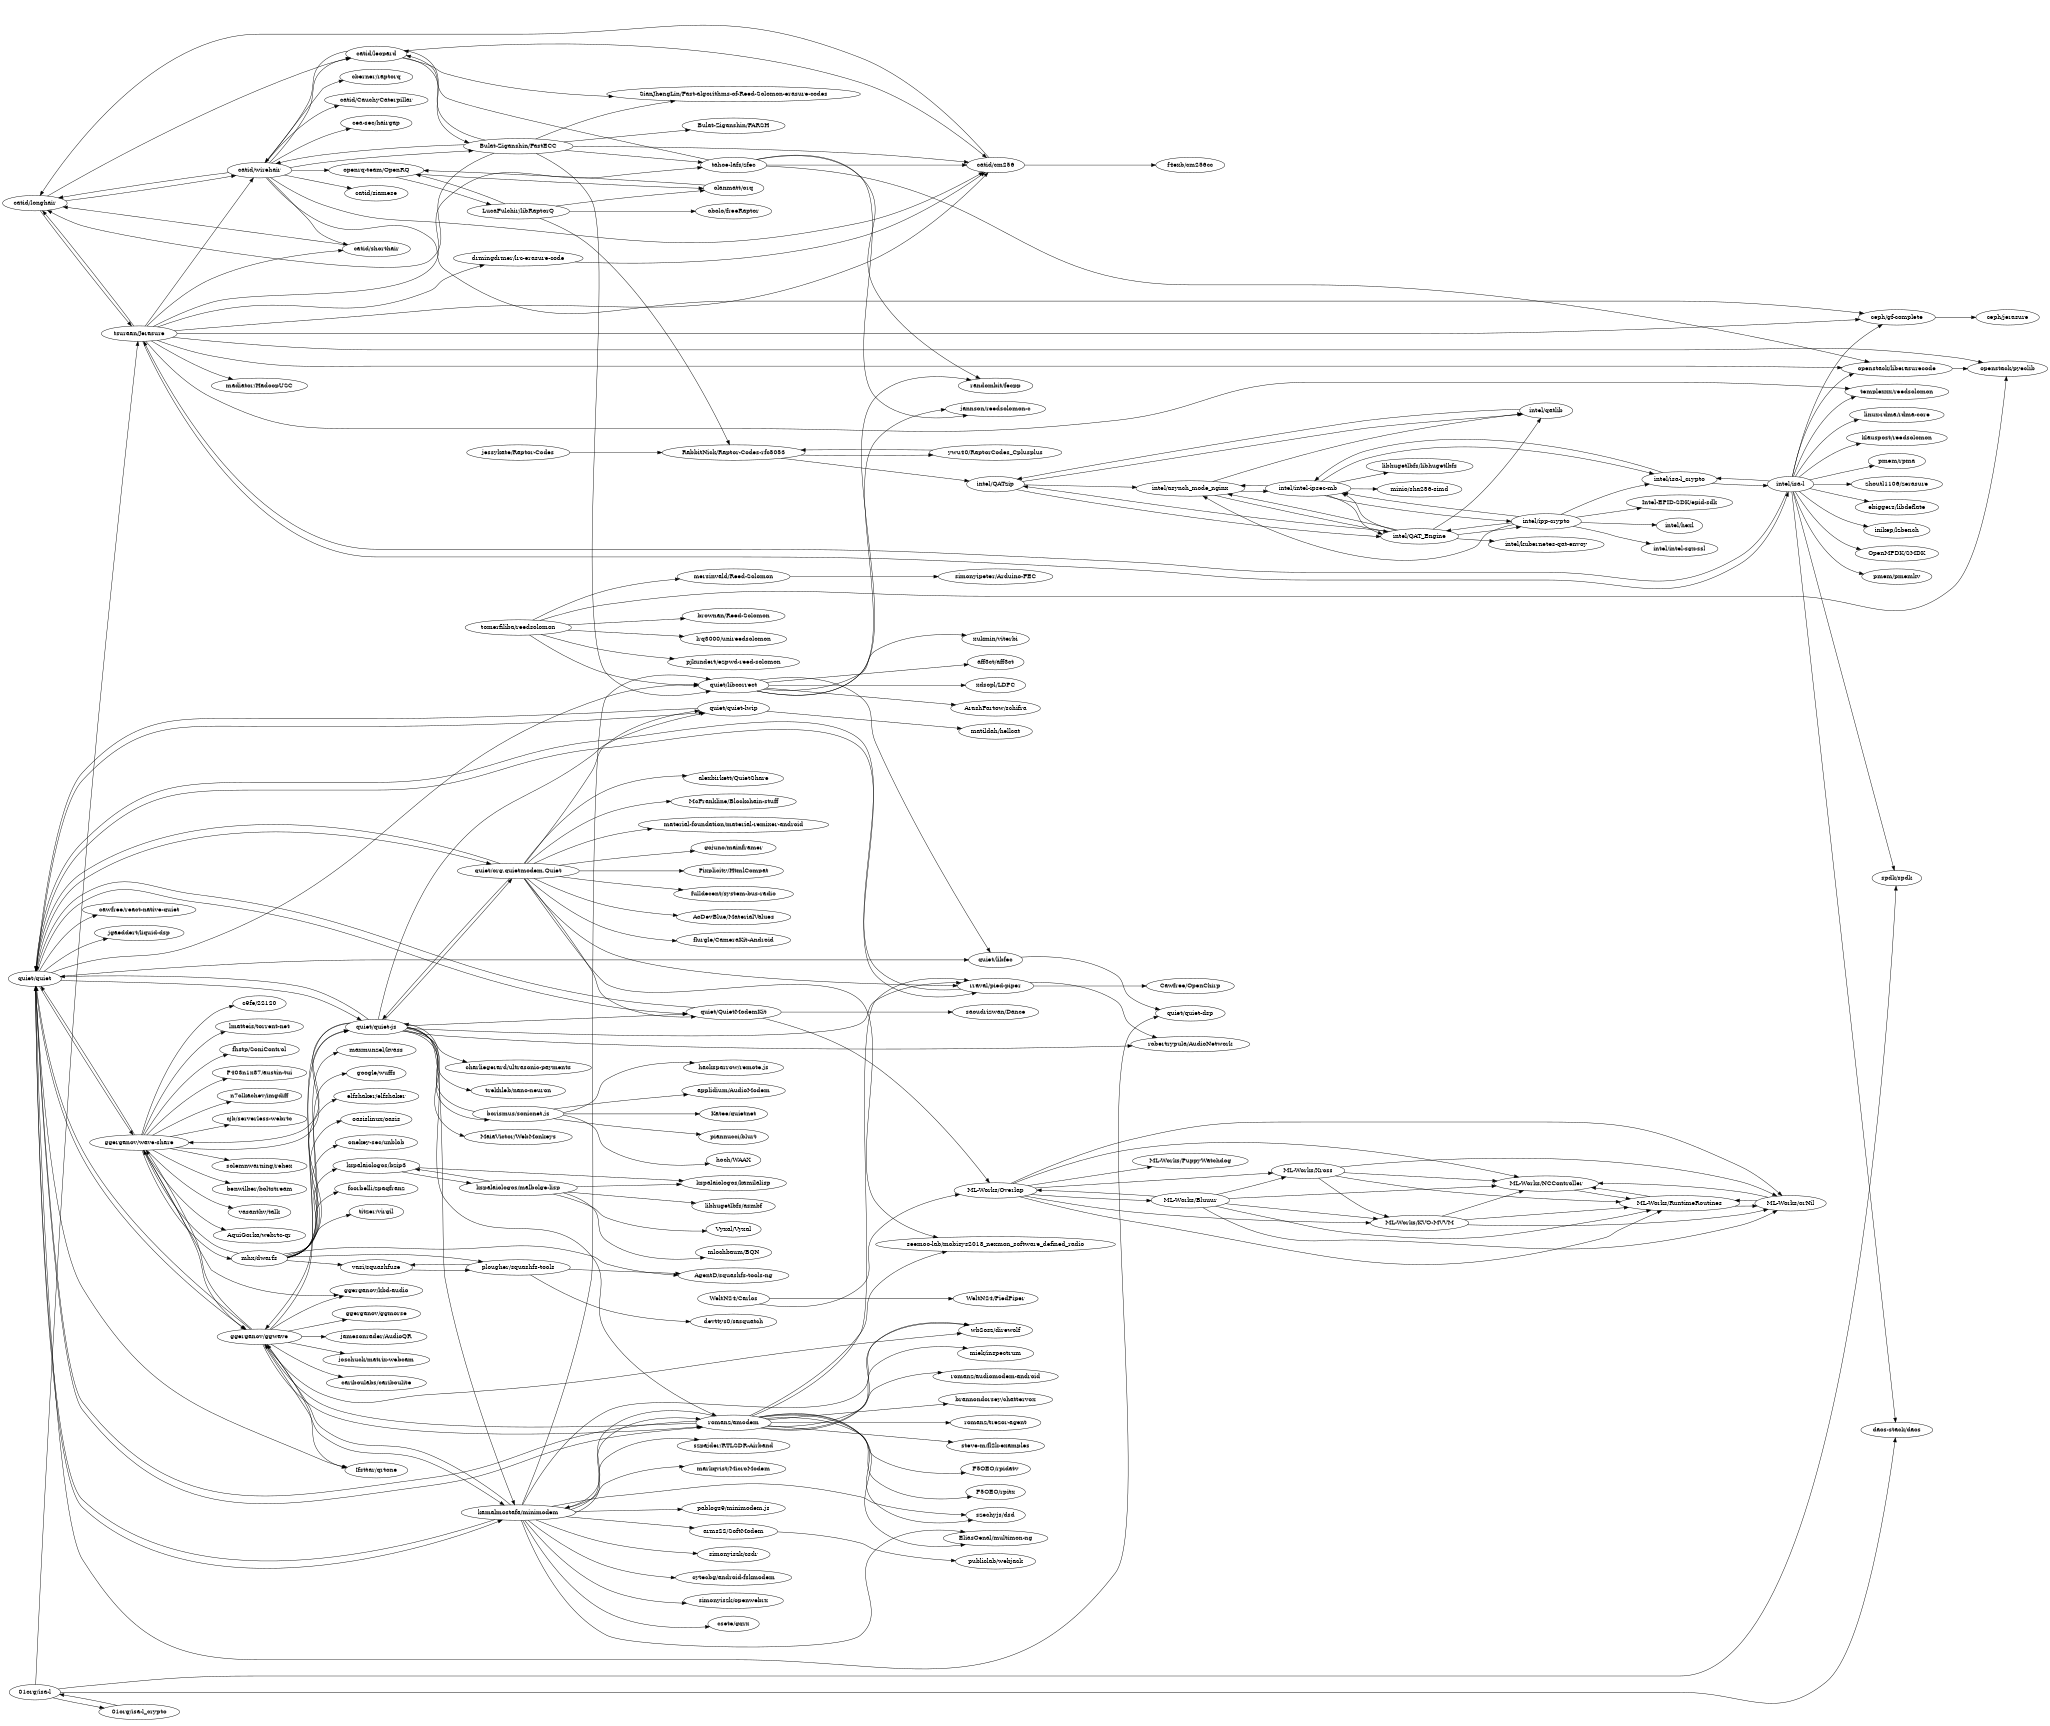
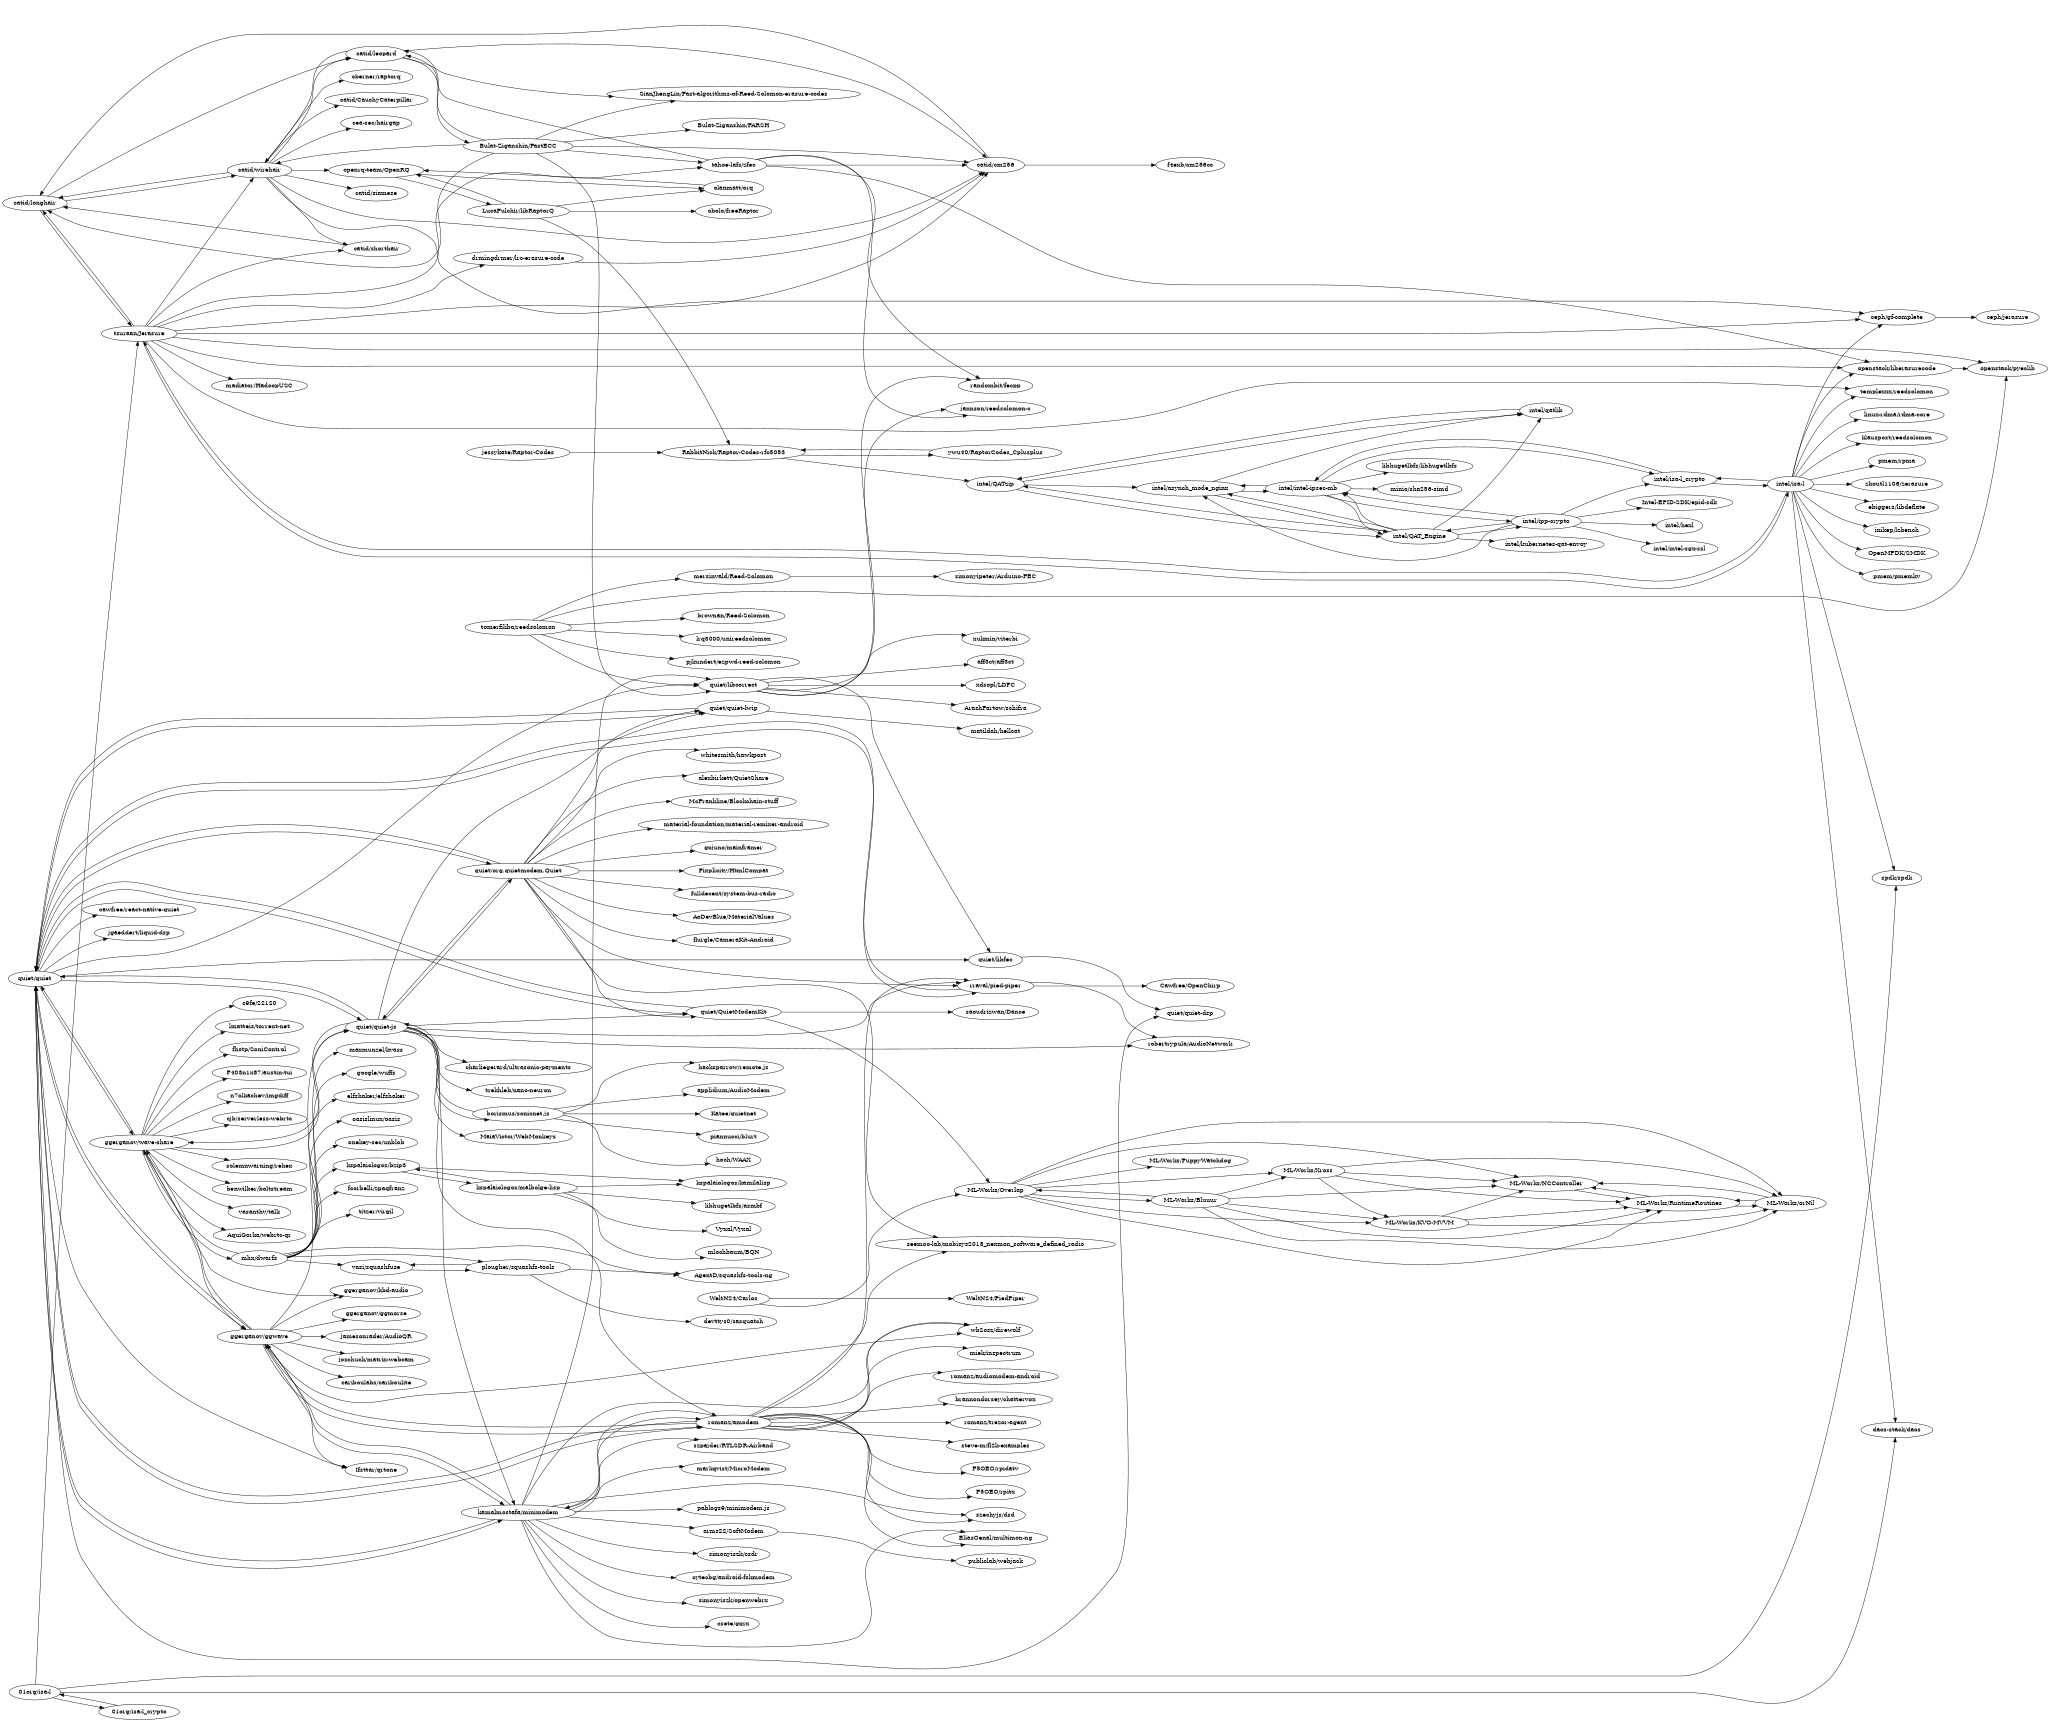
edge "catid/wirehair" -> "Bulat-Ziganshin/FastECC": removed
node "whitesmith/hawkpost": added
edge "quiet/quiet-js" -> "ggerganov/ggwave": removed
